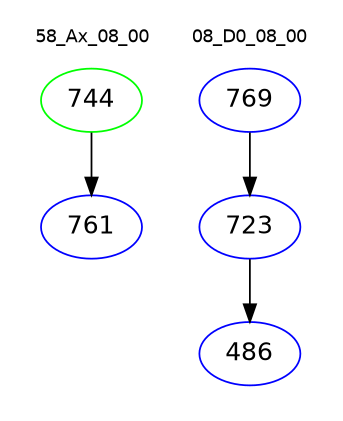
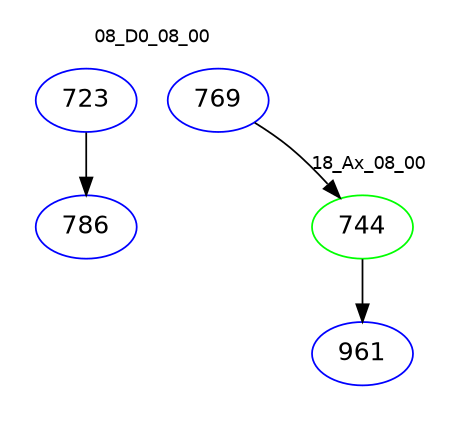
cluster "58_Ax_08_00": label "58_Ax_08_00" -> "18_Ax_08_00"
edge "769" -> "723": now "769" -> "744"
node "761": label "761" -> "961"
node "486": label "486" -> "786"
